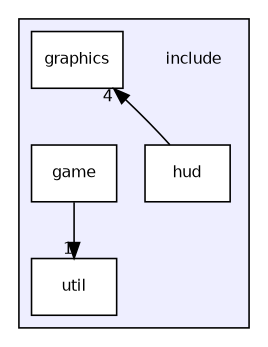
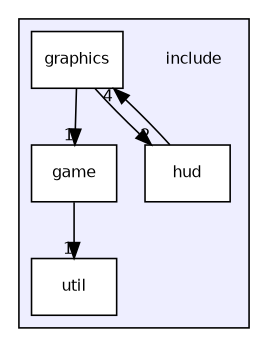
edge "graphics" -> "game": added
edge "graphics" -> "hud": added
